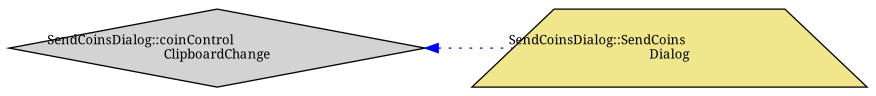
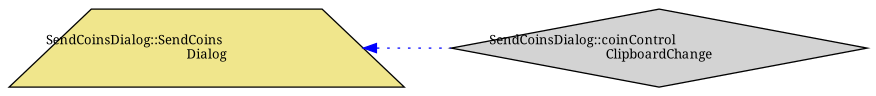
edge "SendCoinsDialog::SendCoins Dialog" -> "SendCoinsDialog::coinControl ClipboardChange": reversed
